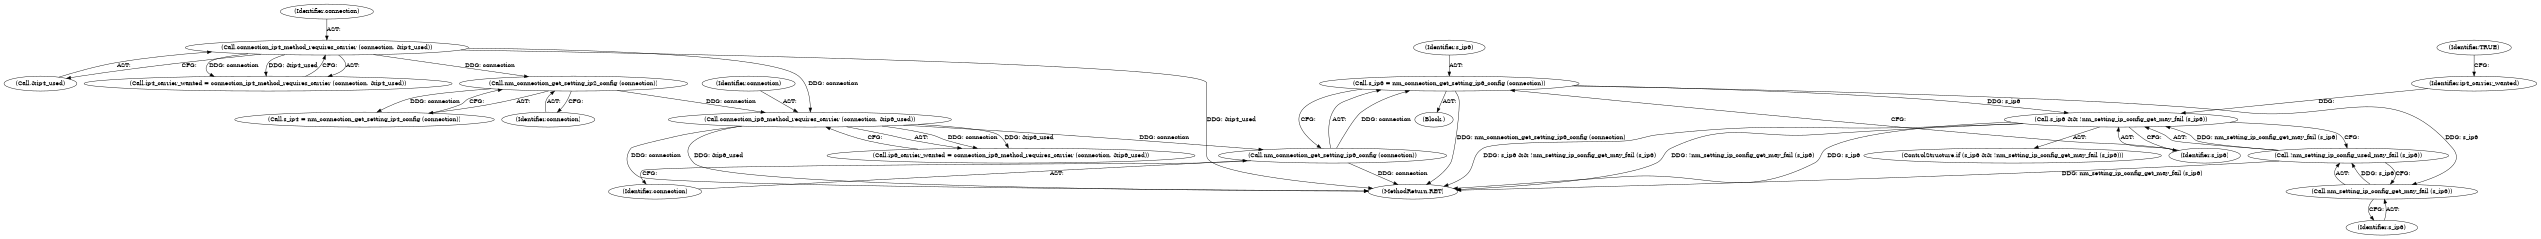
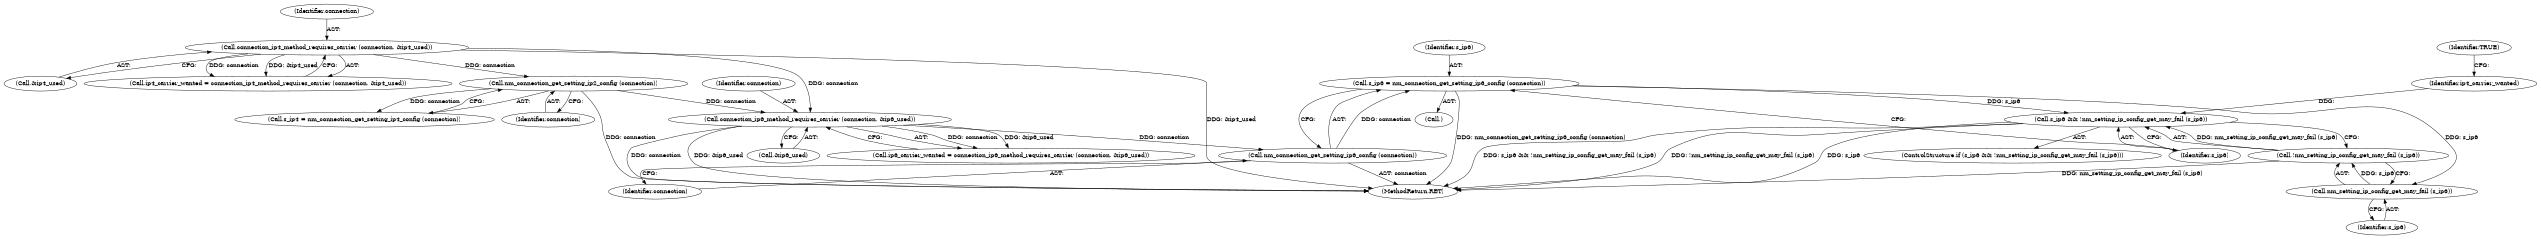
node "(Block,)": label "(Block,)" -> "(Call,)"
node "(Call,&ip6_used)": added
node "(Call,!nm_setting_ip_config_used_may_fail (s_ip6))": label "(Call,!nm_setting_ip_config_used_may_fail (s_ip6))" -> "(Call,!nm_setting_ip_config_get_may_fail (s_ip6))"
edge "(Call,nm_connection_get_setting_ip6_config (connection))" -> "(MethodReturn,RET)": label "DDG: connection" -> "AST: connection"
edge "(Call,nm_connection_get_setting_ip2_config (connection))" -> "(MethodReturn,RET)": added, label "DDG: connection"
